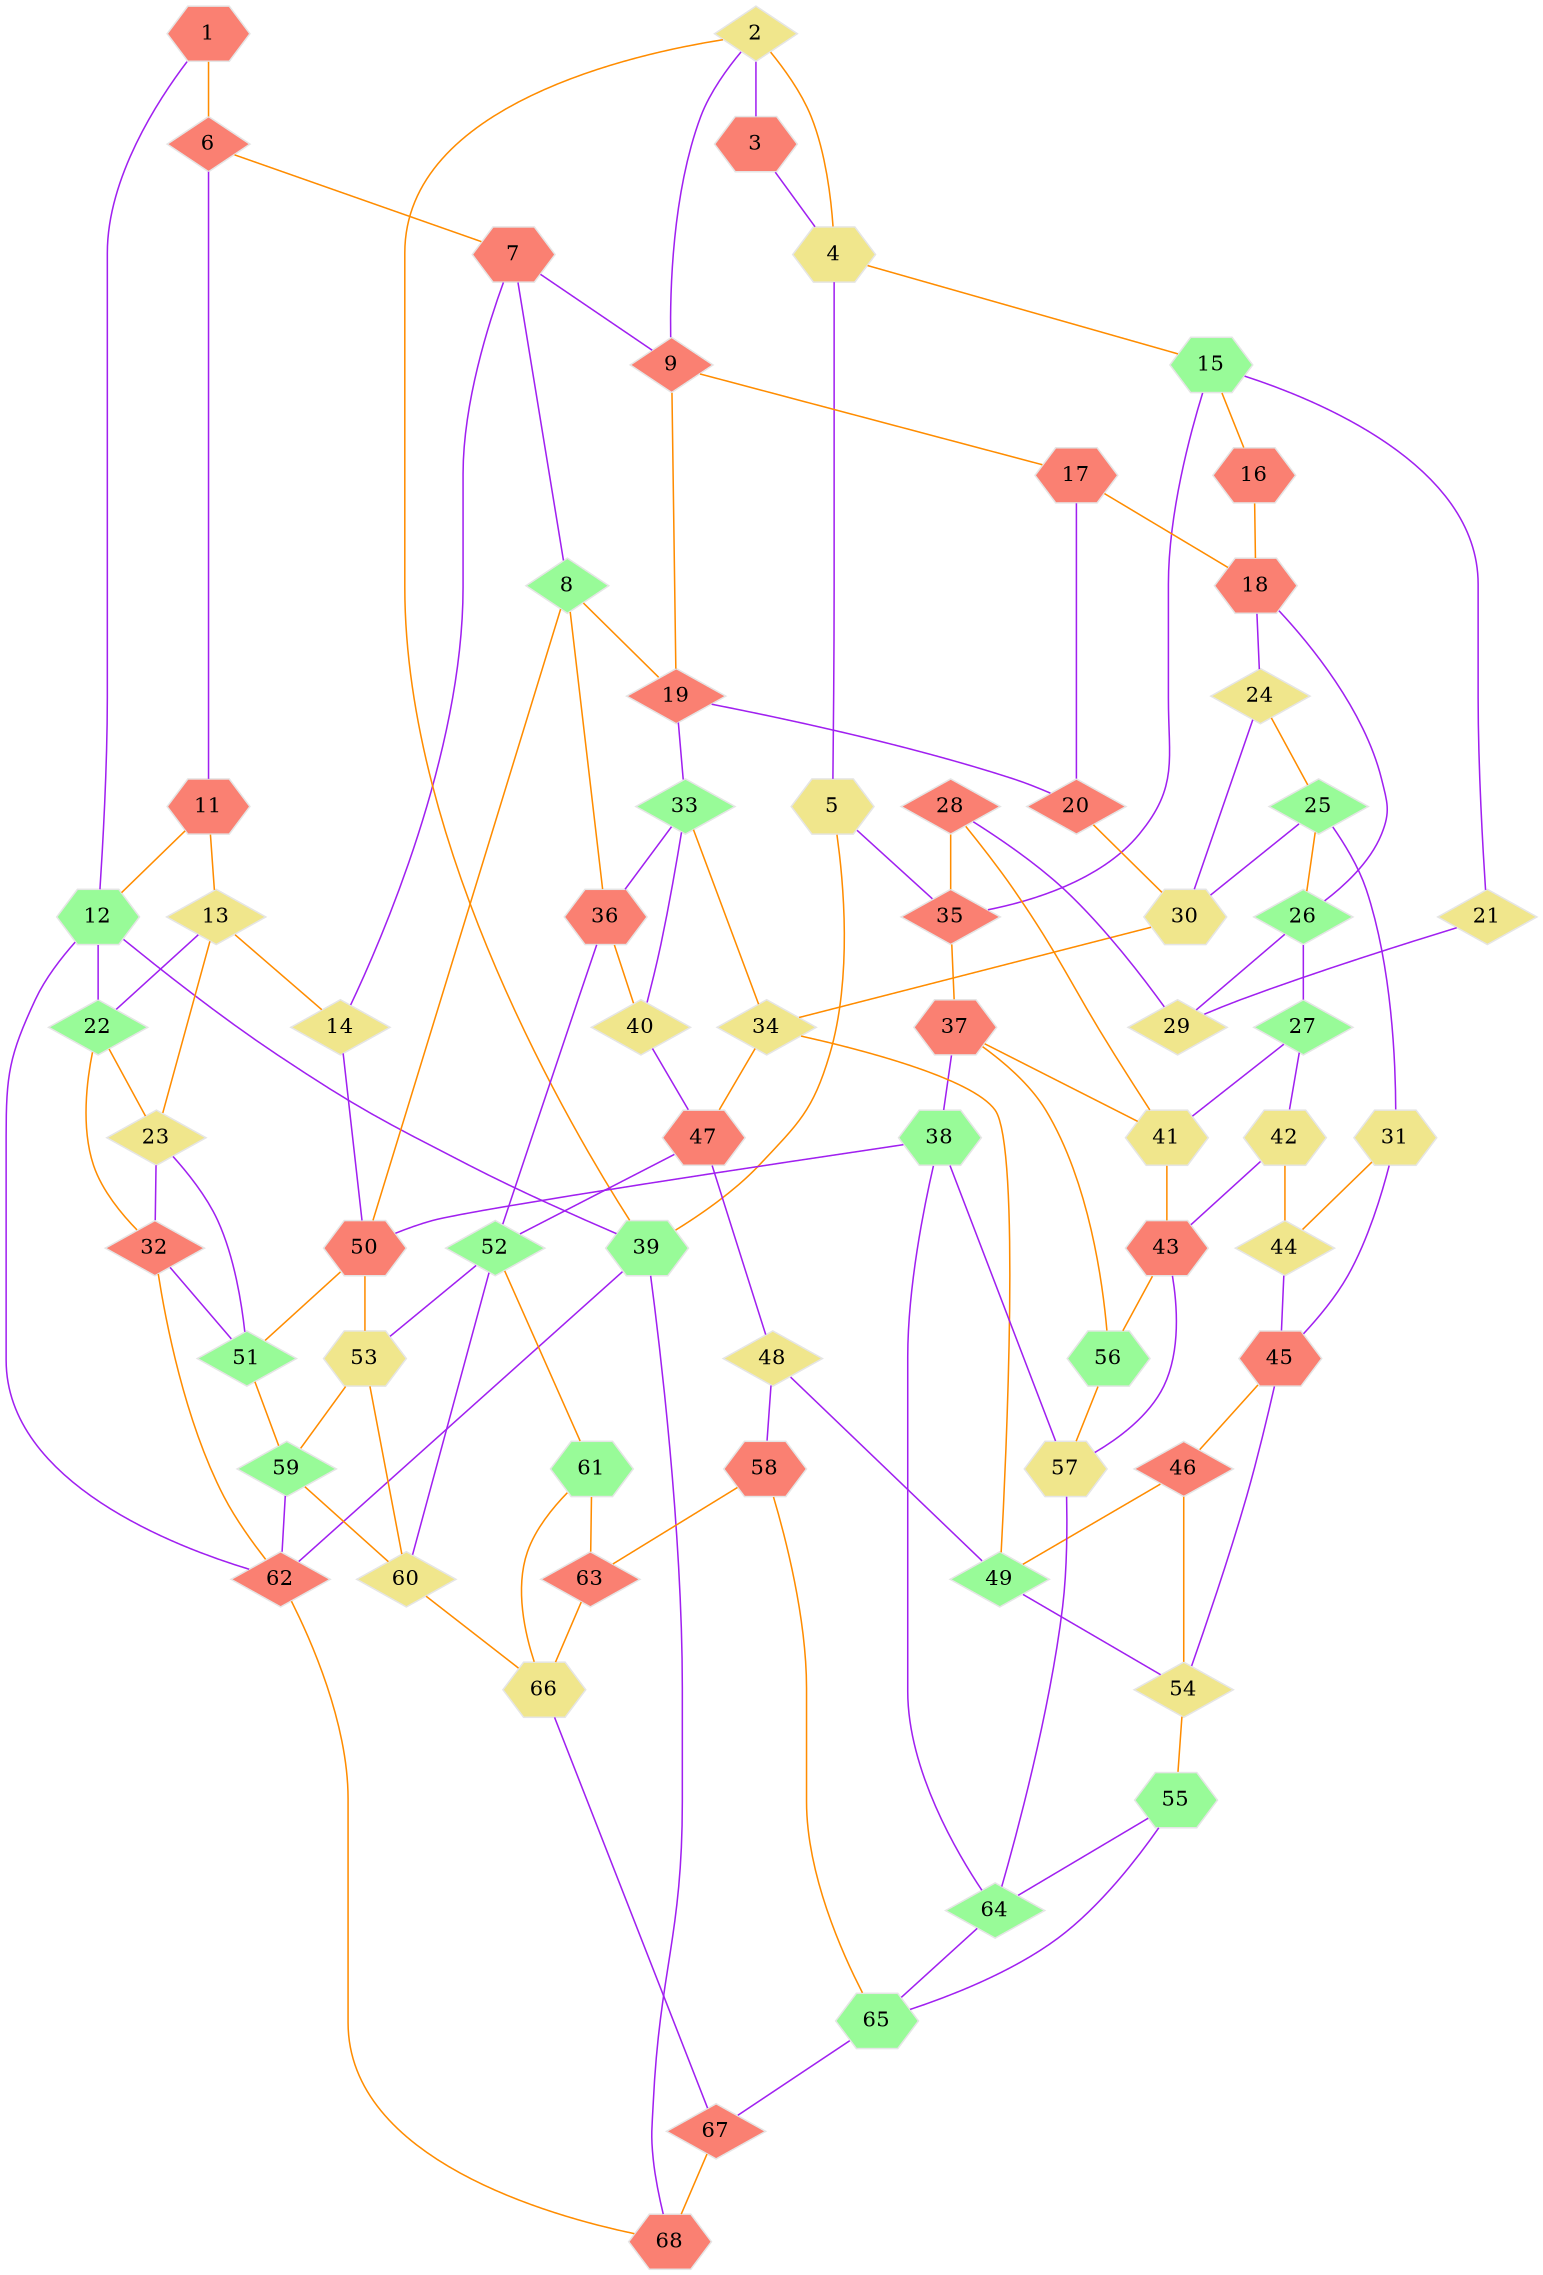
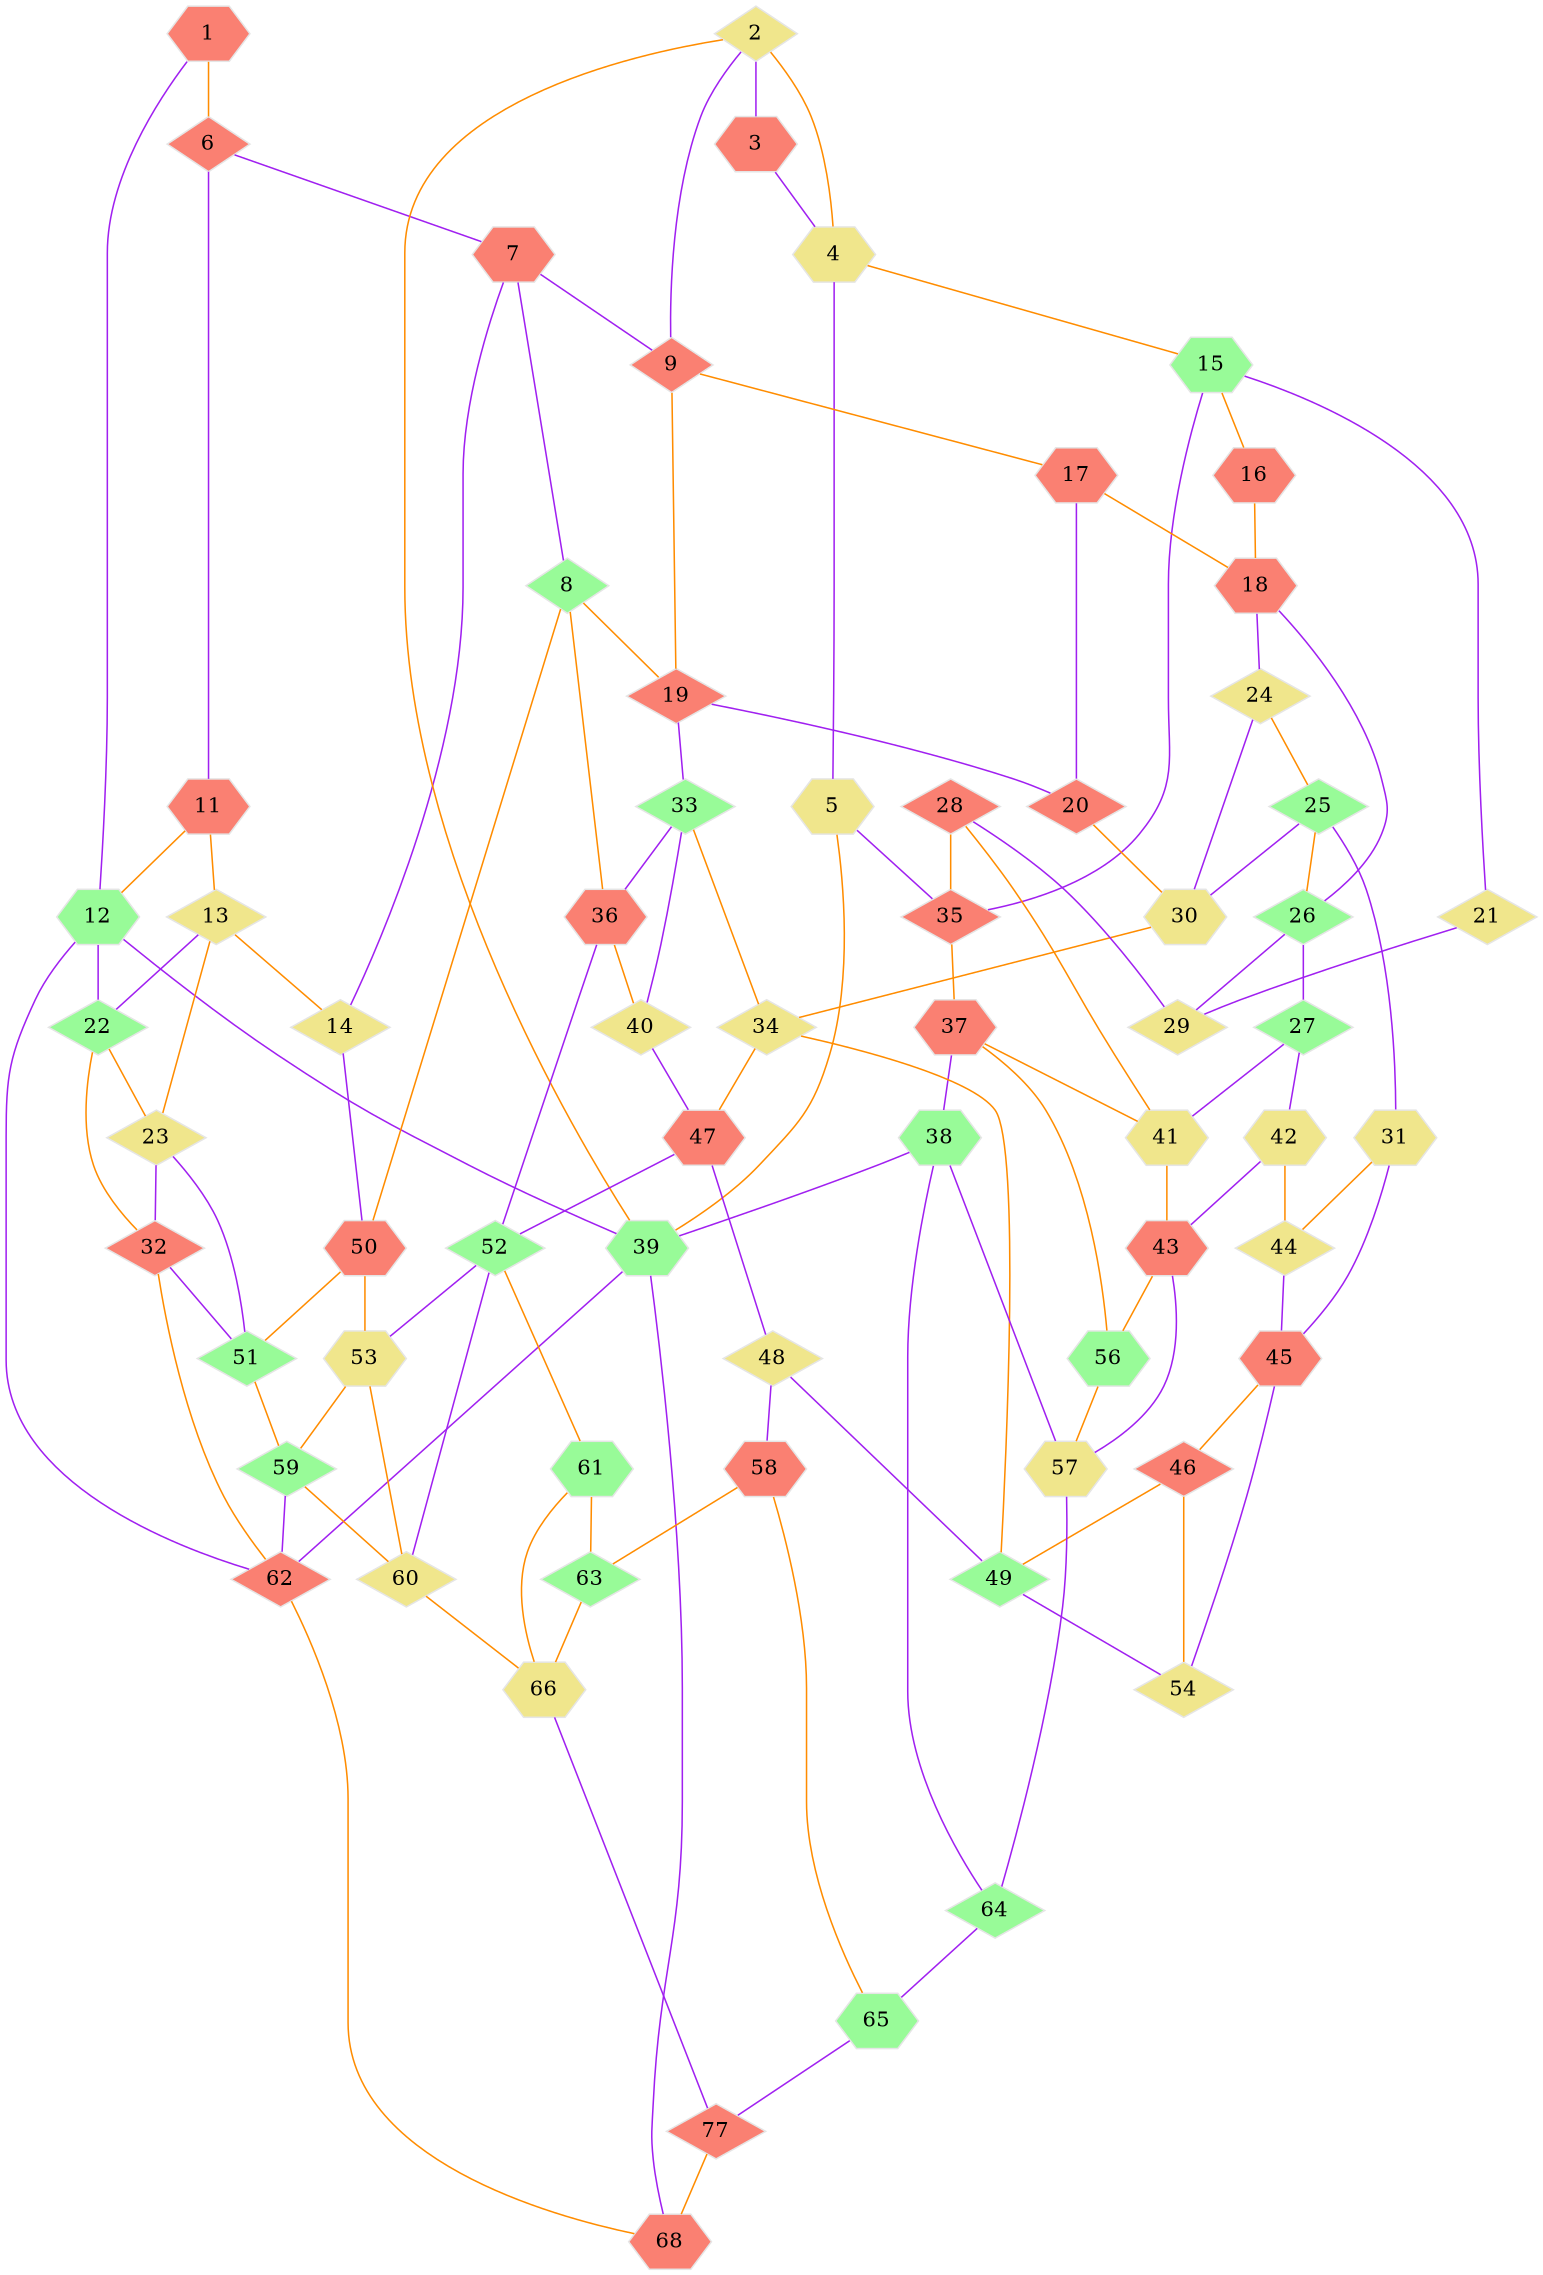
edge "6" -- "7": color darkorange -> purple
edge "38" -- "50": now "38" -- "39"
node "63": fillcolor salmon -> palegreen
node "55": removed
node "67": label "67" -> "77"
